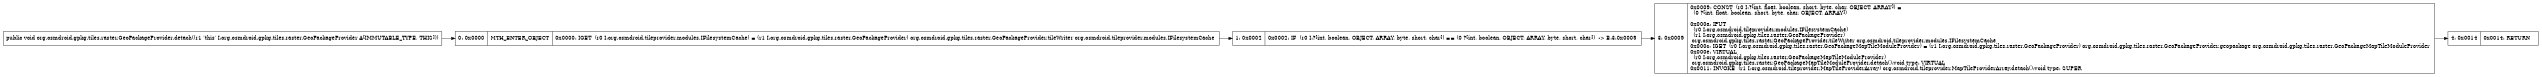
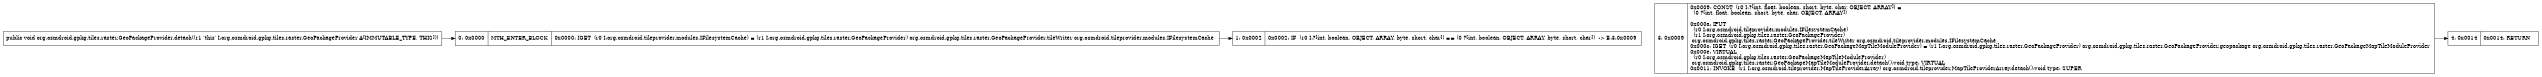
node "0: 0x0000": text "MTH_ENTER_OBJECT" -> "MTH_ENTER_BLOCK"
edge "1: 0x0002" -> "3: 0x0009": removed
